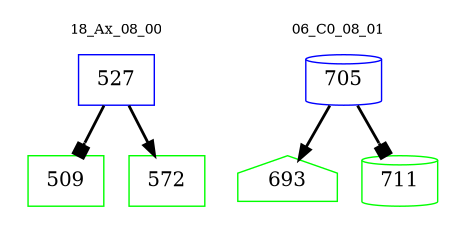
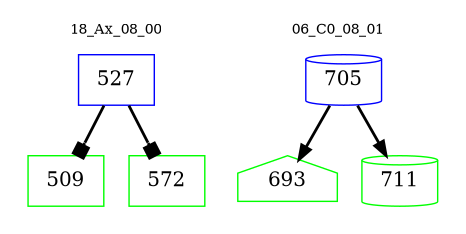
edge "527" -> "572": arrowhead normal -> box
edge "705" -> "711": arrowhead box -> normal
